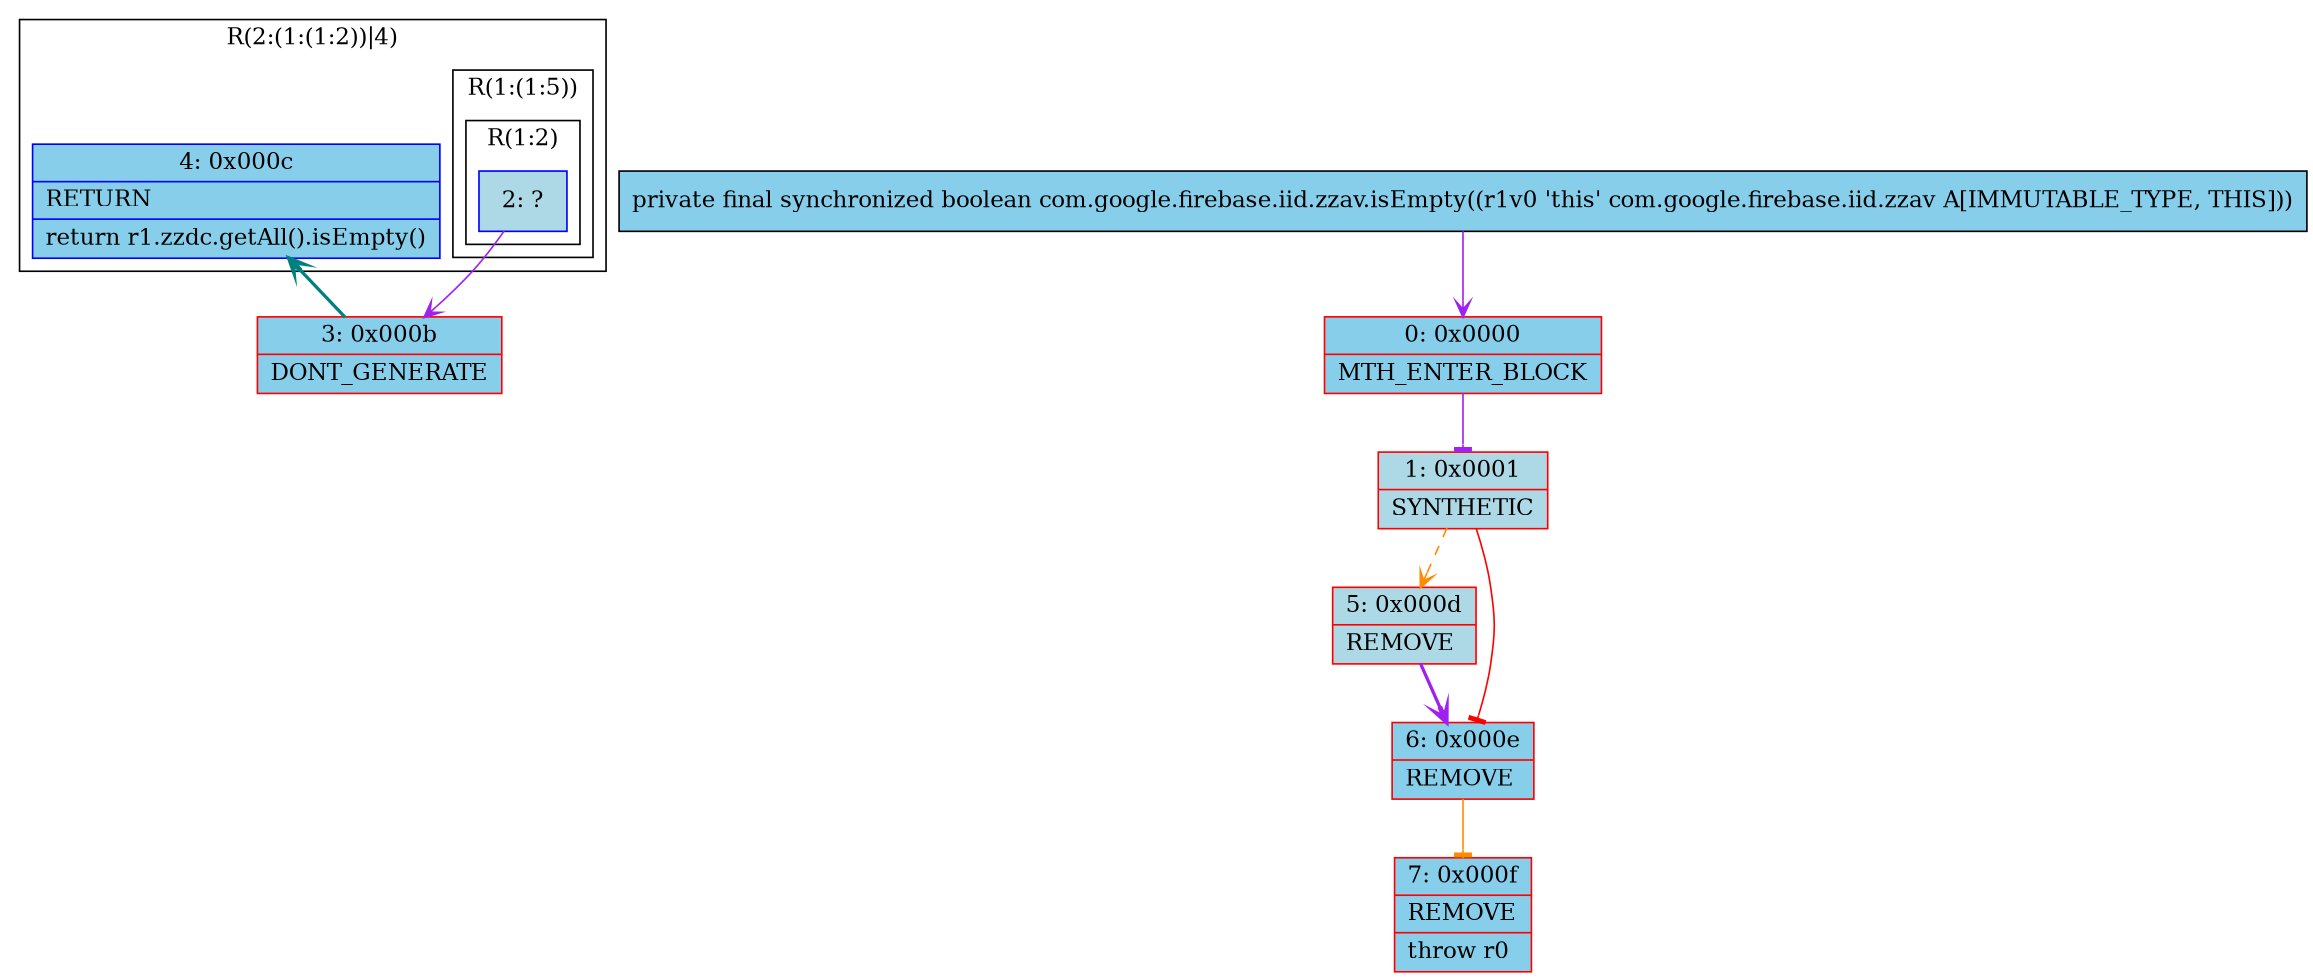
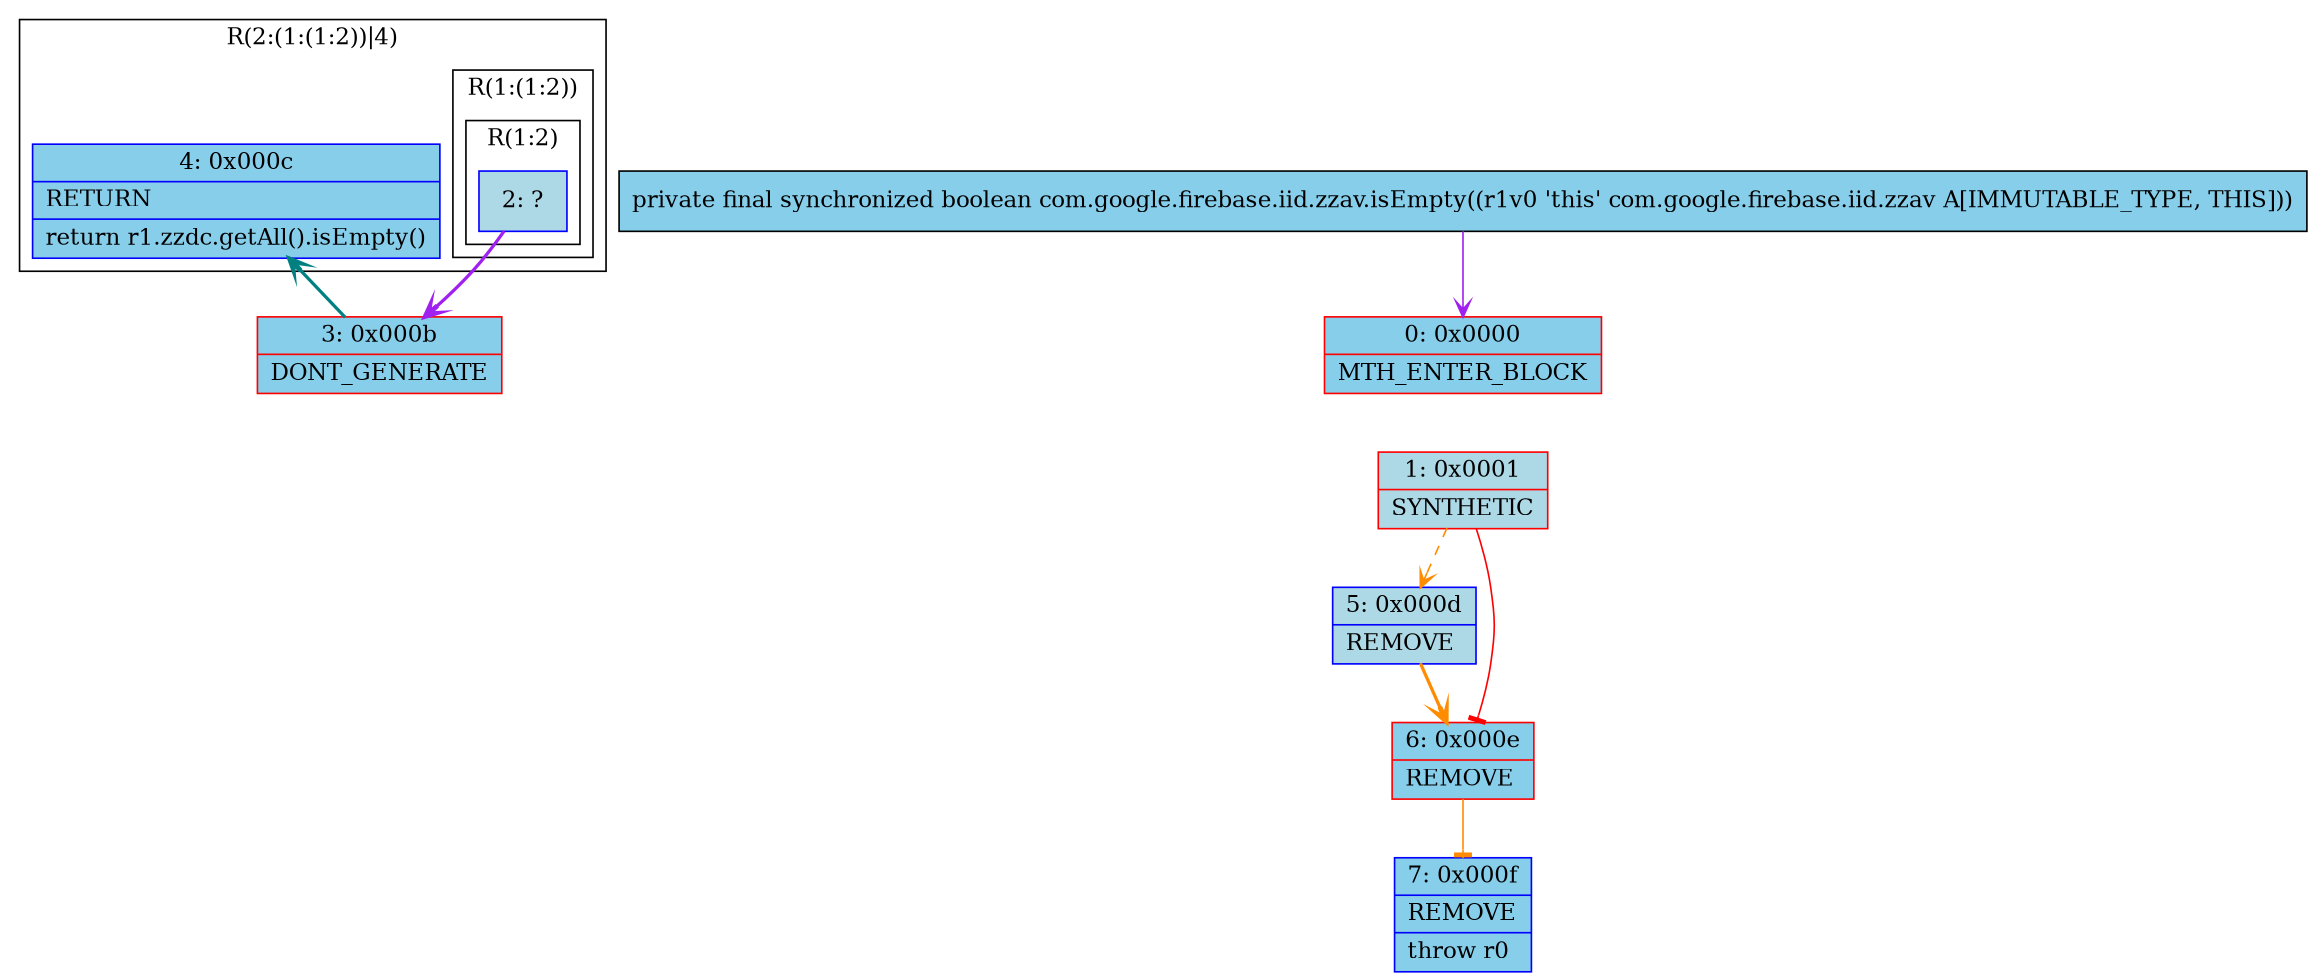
cluster "R(1:(1:5))": label "R(1:(1:5))" -> "R(1:(1:2))"
edge "2: ?" -> "3: 0x000b": style solid -> bold
edge "0: 0x0000" -> "1: 0x0001": removed
node "5: 0x000d": color red -> blue
edge "5: 0x000d" -> "6: 0x000e": color purple -> darkorange
node "7: 0x000f": color red -> blue
